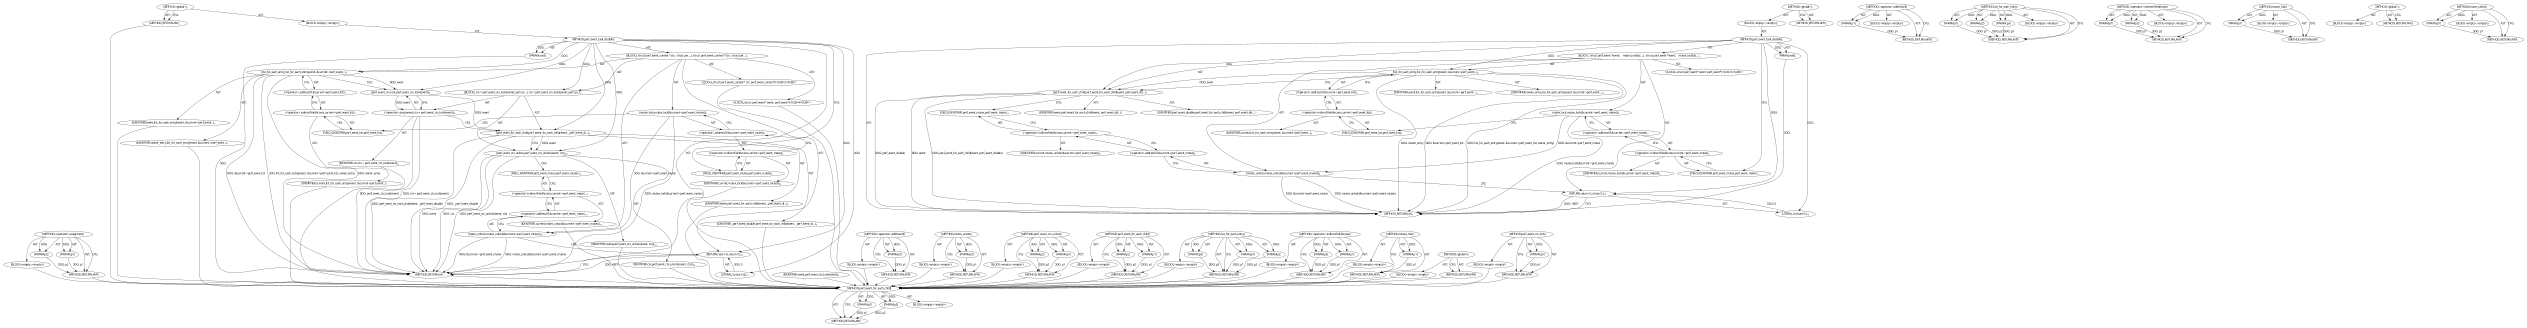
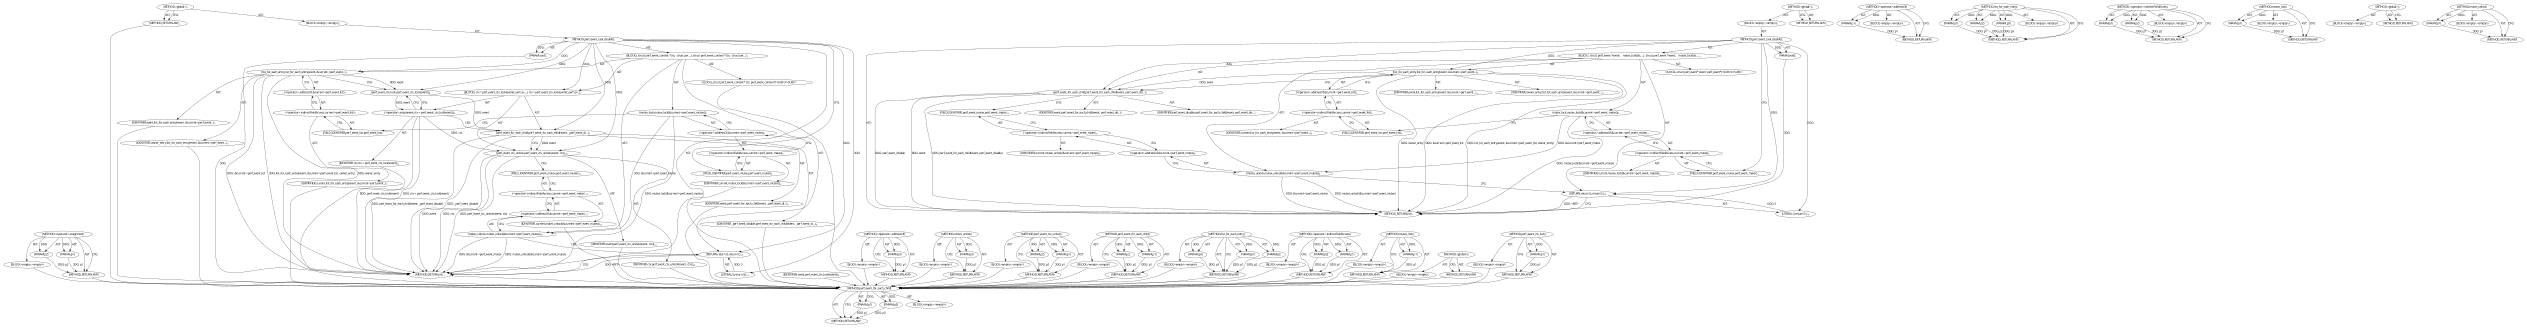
edge "(<operator>.assignment,ctx = perf_event_ctx_lock(event))" -> "(perf_event_ctx_lock,perf_event_ctx_lock(event))": label "AST: " -> "CFG: "
node "<(LOCAL,struct perf_event* event: perf_event*)<SUB>4</SUB>>": removed
edge "(<operator>.assignment,ctx = perf_event_ctx_lock(event))" -> "(perf_event_ctx_unlock,perf_event_ctx_unlock(event, ctx))": added, label "DDG: ctx"
